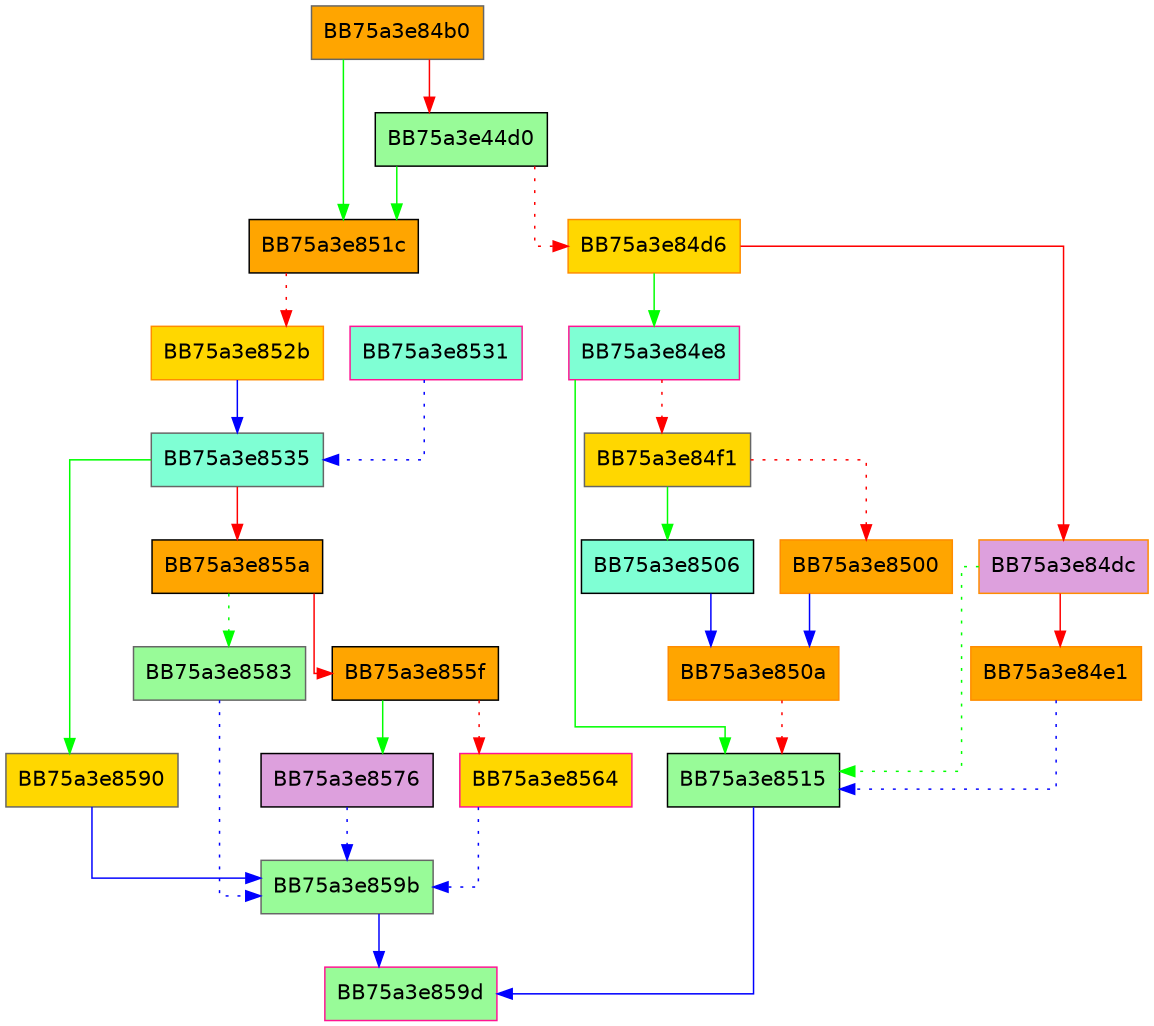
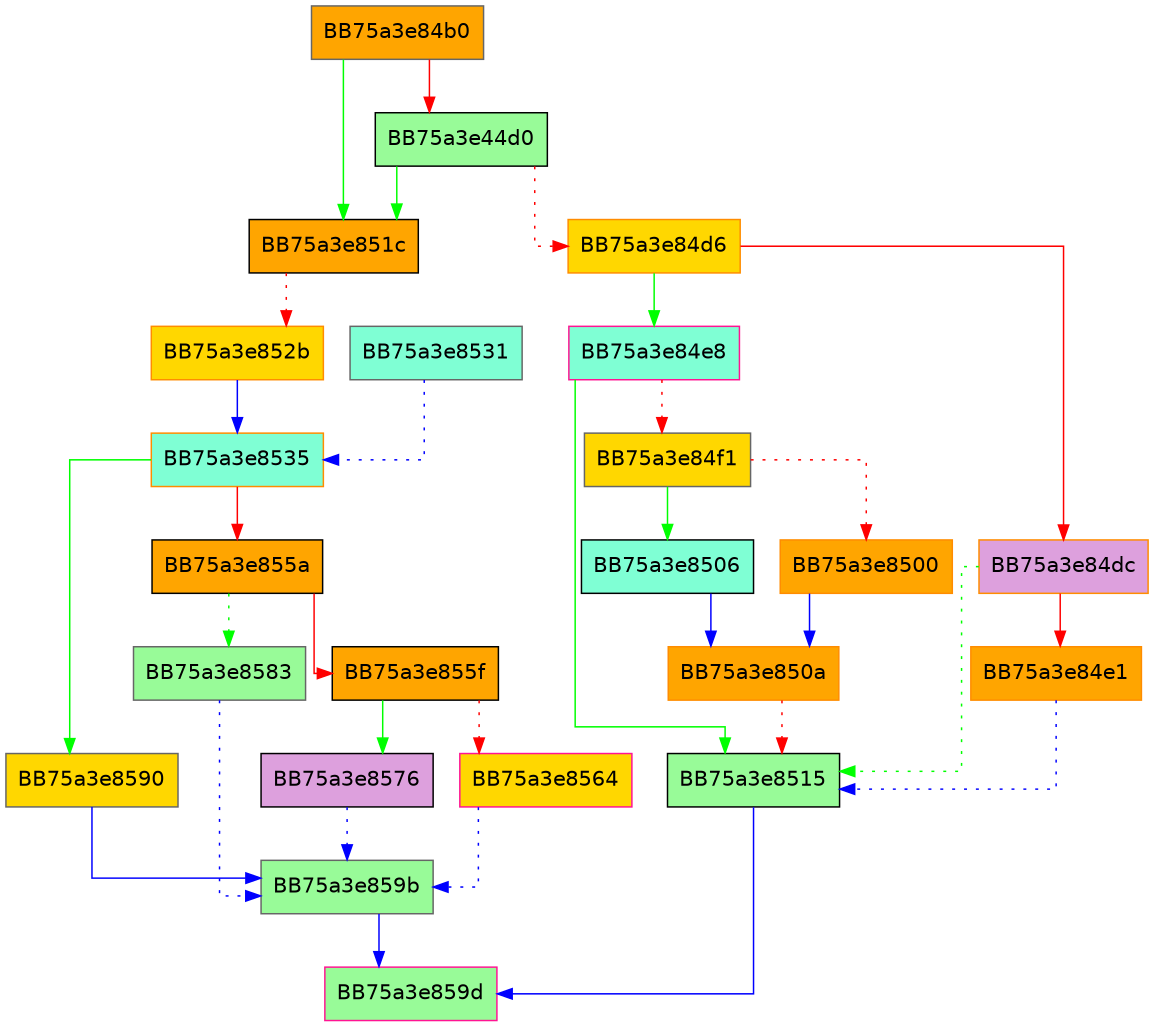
node "BB75a3e8531": color deeppink -> gray40
node "BB75a3e8535": color gray40 -> darkorange
